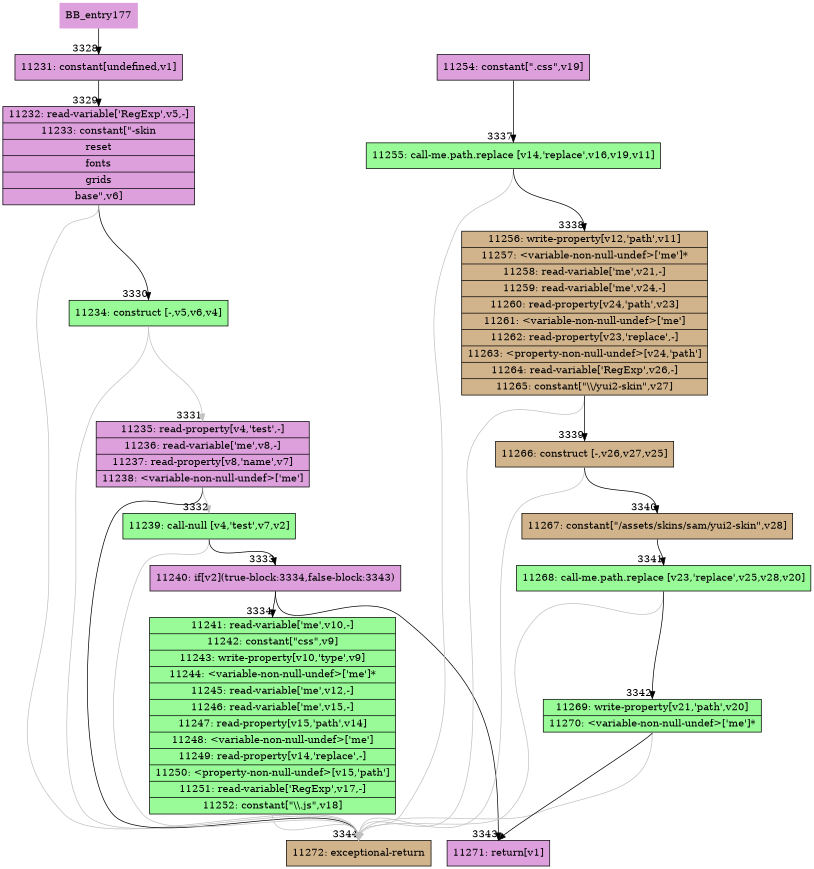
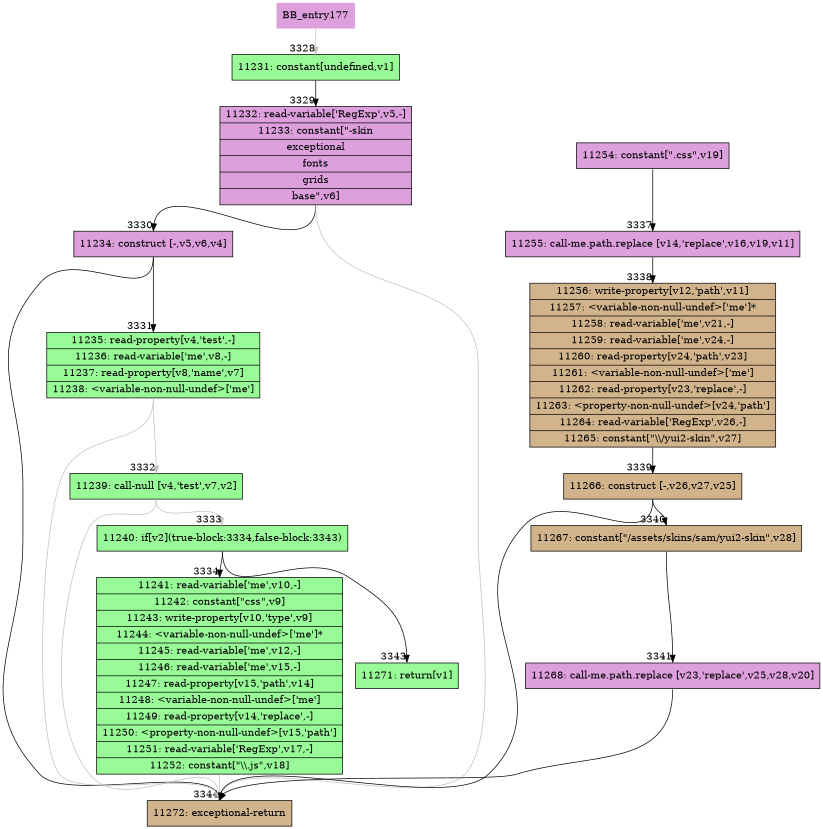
edge "BB_entry177" -> "11231: constant[undefined,v1]": color black -> gray
node "11231: constant[undefined,v1]": fillcolor plum -> palegreen
node "11232: read-variable['RegExp',v5,-]": text "reset" -> "exceptional"
node "11255: call-me.path.replace [v14,'replace',v16,v19,v11]": fillcolor palegreen -> plum
node "11234: construct [-,v5,v6,v4]": fillcolor palegreen -> plum
edge "11234: construct [-,v5,v6,v4]" -> "11235: read-property[v4,'test',-]": color gray -> black
node "11235: read-property[v4,'test',-]": fillcolor plum -> palegreen
edge "11255: call-me.path.replace [v14,'replace',v16,v19,v11]" -> "11272: exceptional-return": removed
edge "11239: call-null [v4,'test',v7,v2]" -> "11240: if[v2](true-block:3334,false-block:3343)": color black -> gray
node "11240: if[v2](true-block:3334,false-block:3343)": fillcolor plum -> palegreen
node "11268: call-me.path.replace [v23,'replace',v25,v28,v20]": fillcolor palegreen -> plum
edge "11256: write-property[v12,'path',v11]" -> "11272: exceptional-return": removed
edge "11266: construct [-,v26,v27,v25]" -> "11272: exceptional-return": color gray -> black
edge "11234: construct [-,v5,v6,v4]" -> "11272: exceptional-return": color gray -> black
node "11269: write-property[v21,'path',v20]": removed
edge "11268: call-me.path.replace [v23,'replace',v25,v28,v20]" -> "11272: exceptional-return": color gray -> black
edge "11235: read-property[v4,'test',-]" -> "11272: exceptional-return": color black -> gray
node "11271: return[v1]": fillcolor plum -> palegreen
